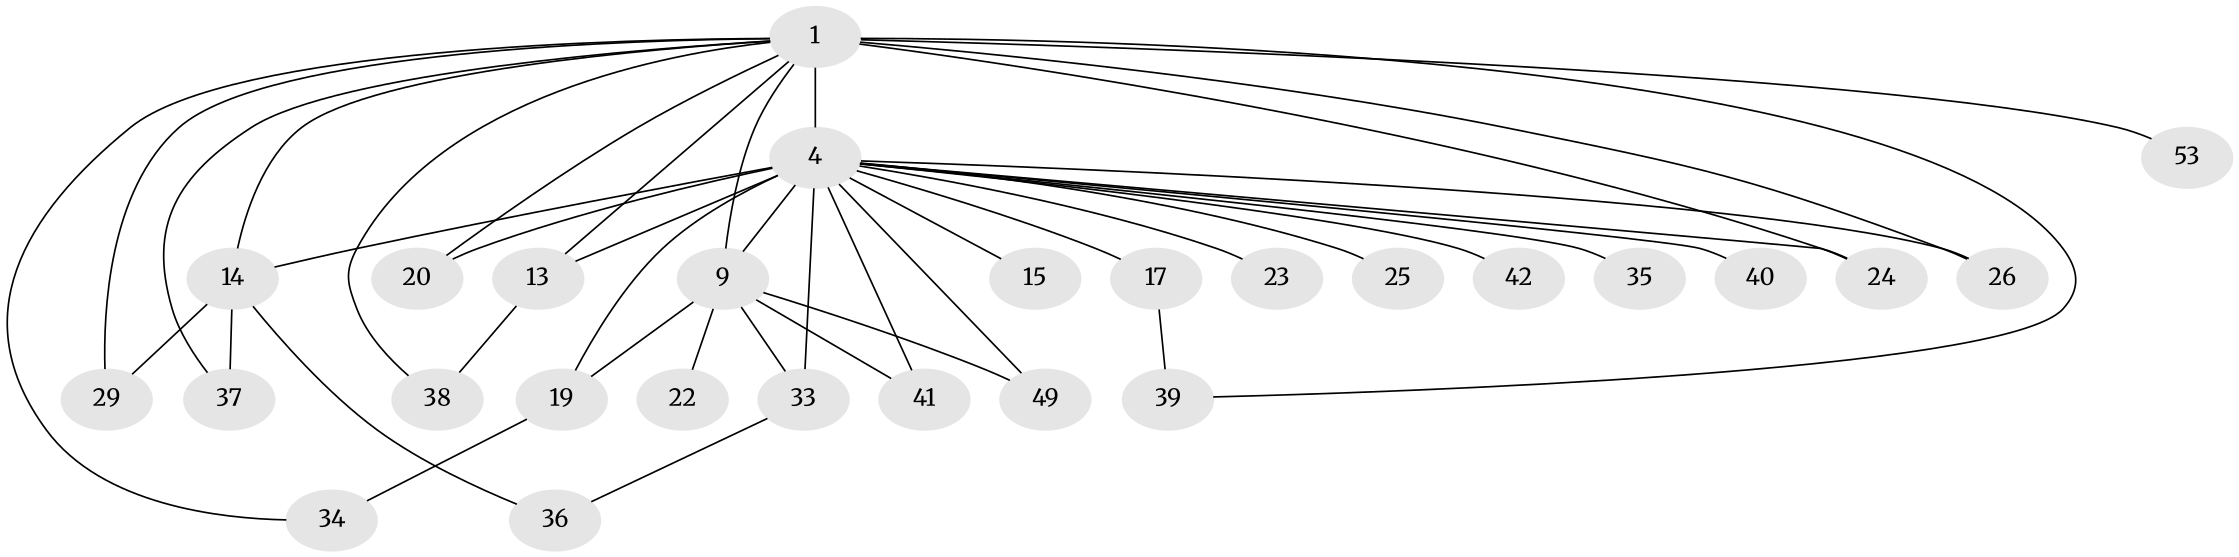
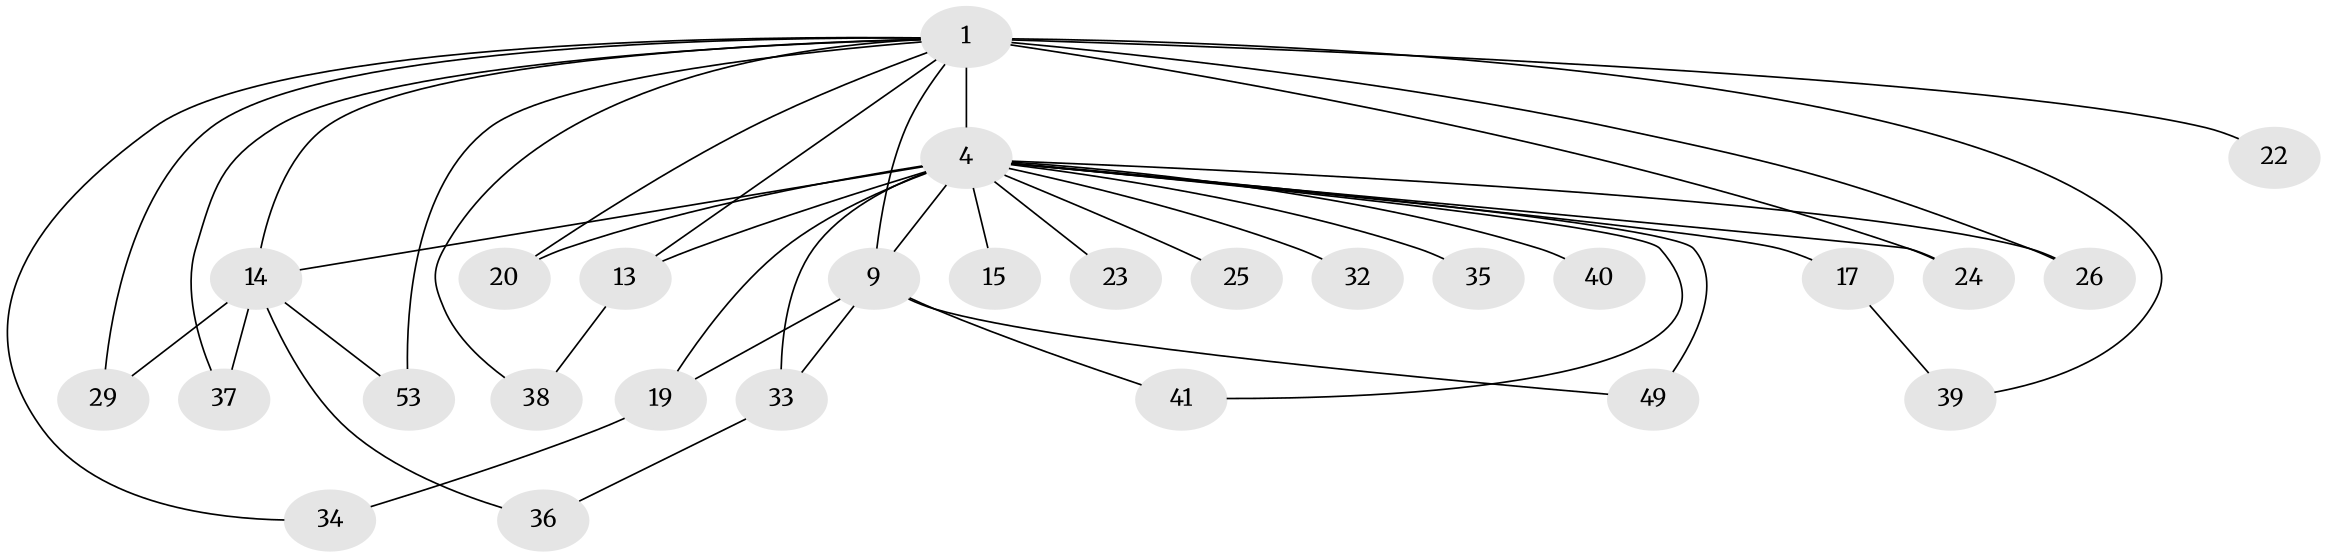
node "42": label "42" -> "32"
edge "14" -- "53": added
edge "9" -- "22": now "1" -- "22"
